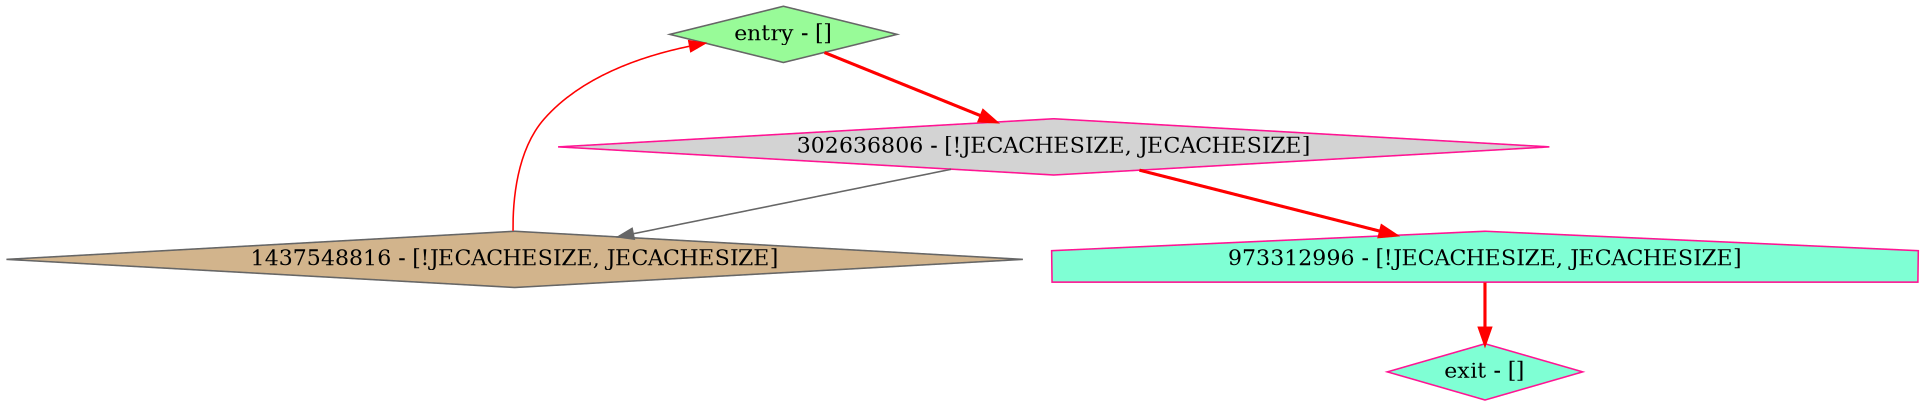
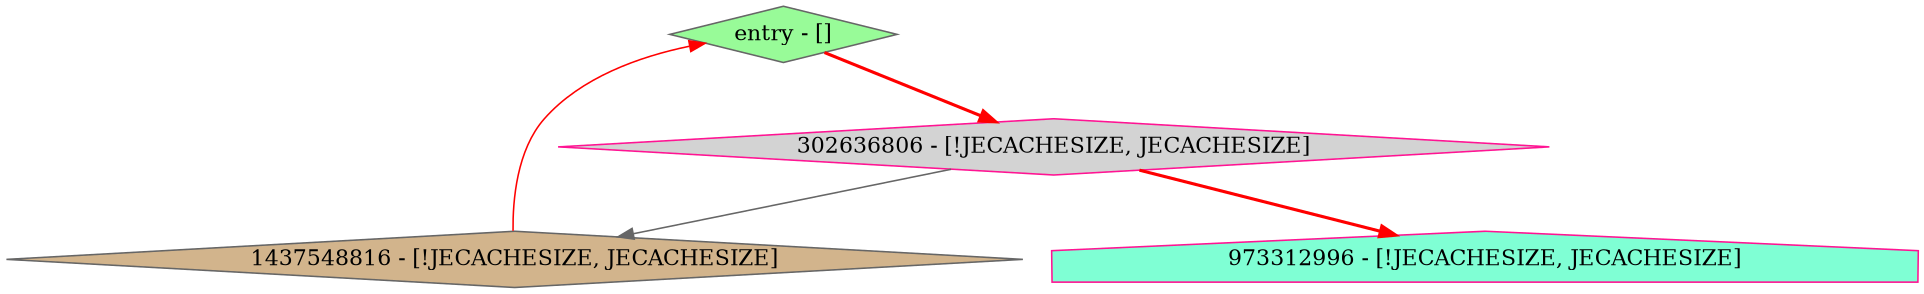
node "exit - []": removed
